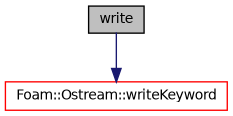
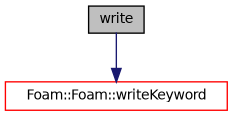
node "Foam::Ostream::writeKeyword": label "Foam::Ostream::writeKeyword" -> "Foam::Foam::writeKeyword"
